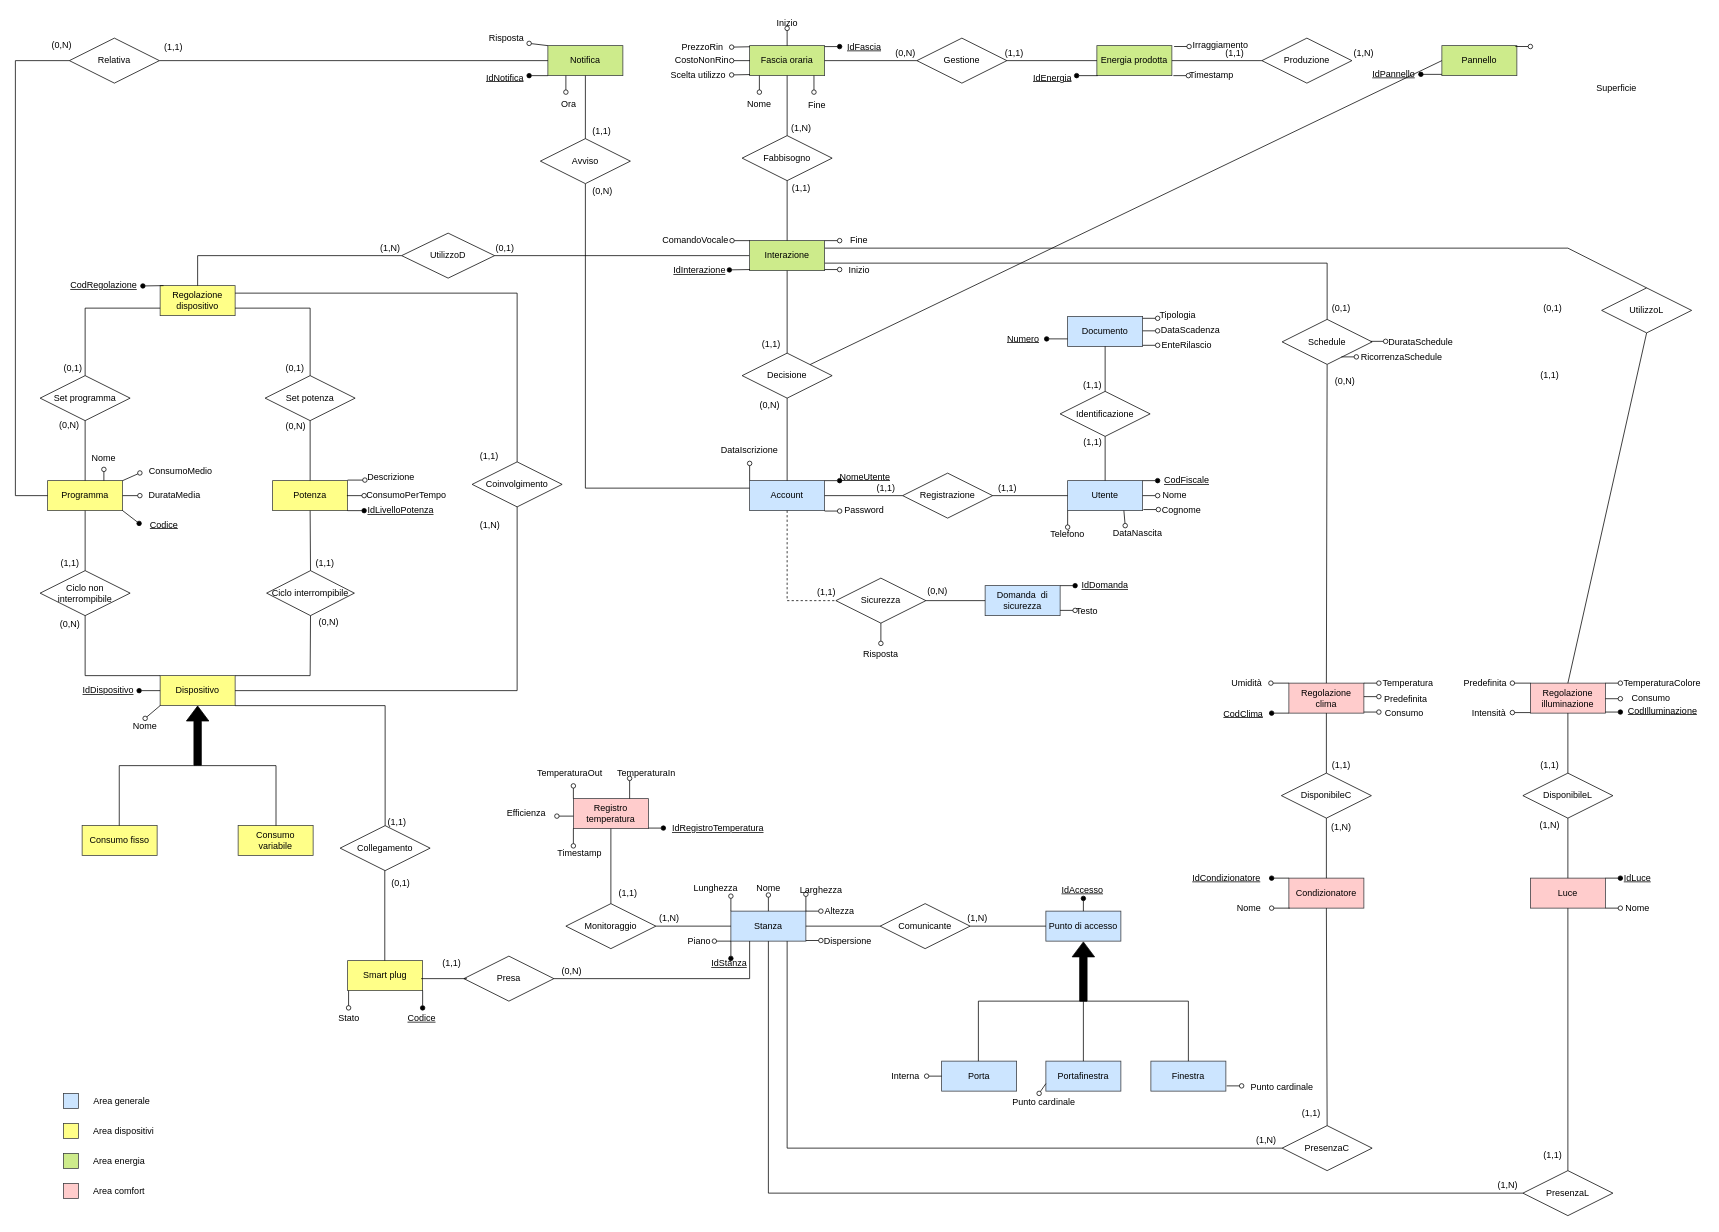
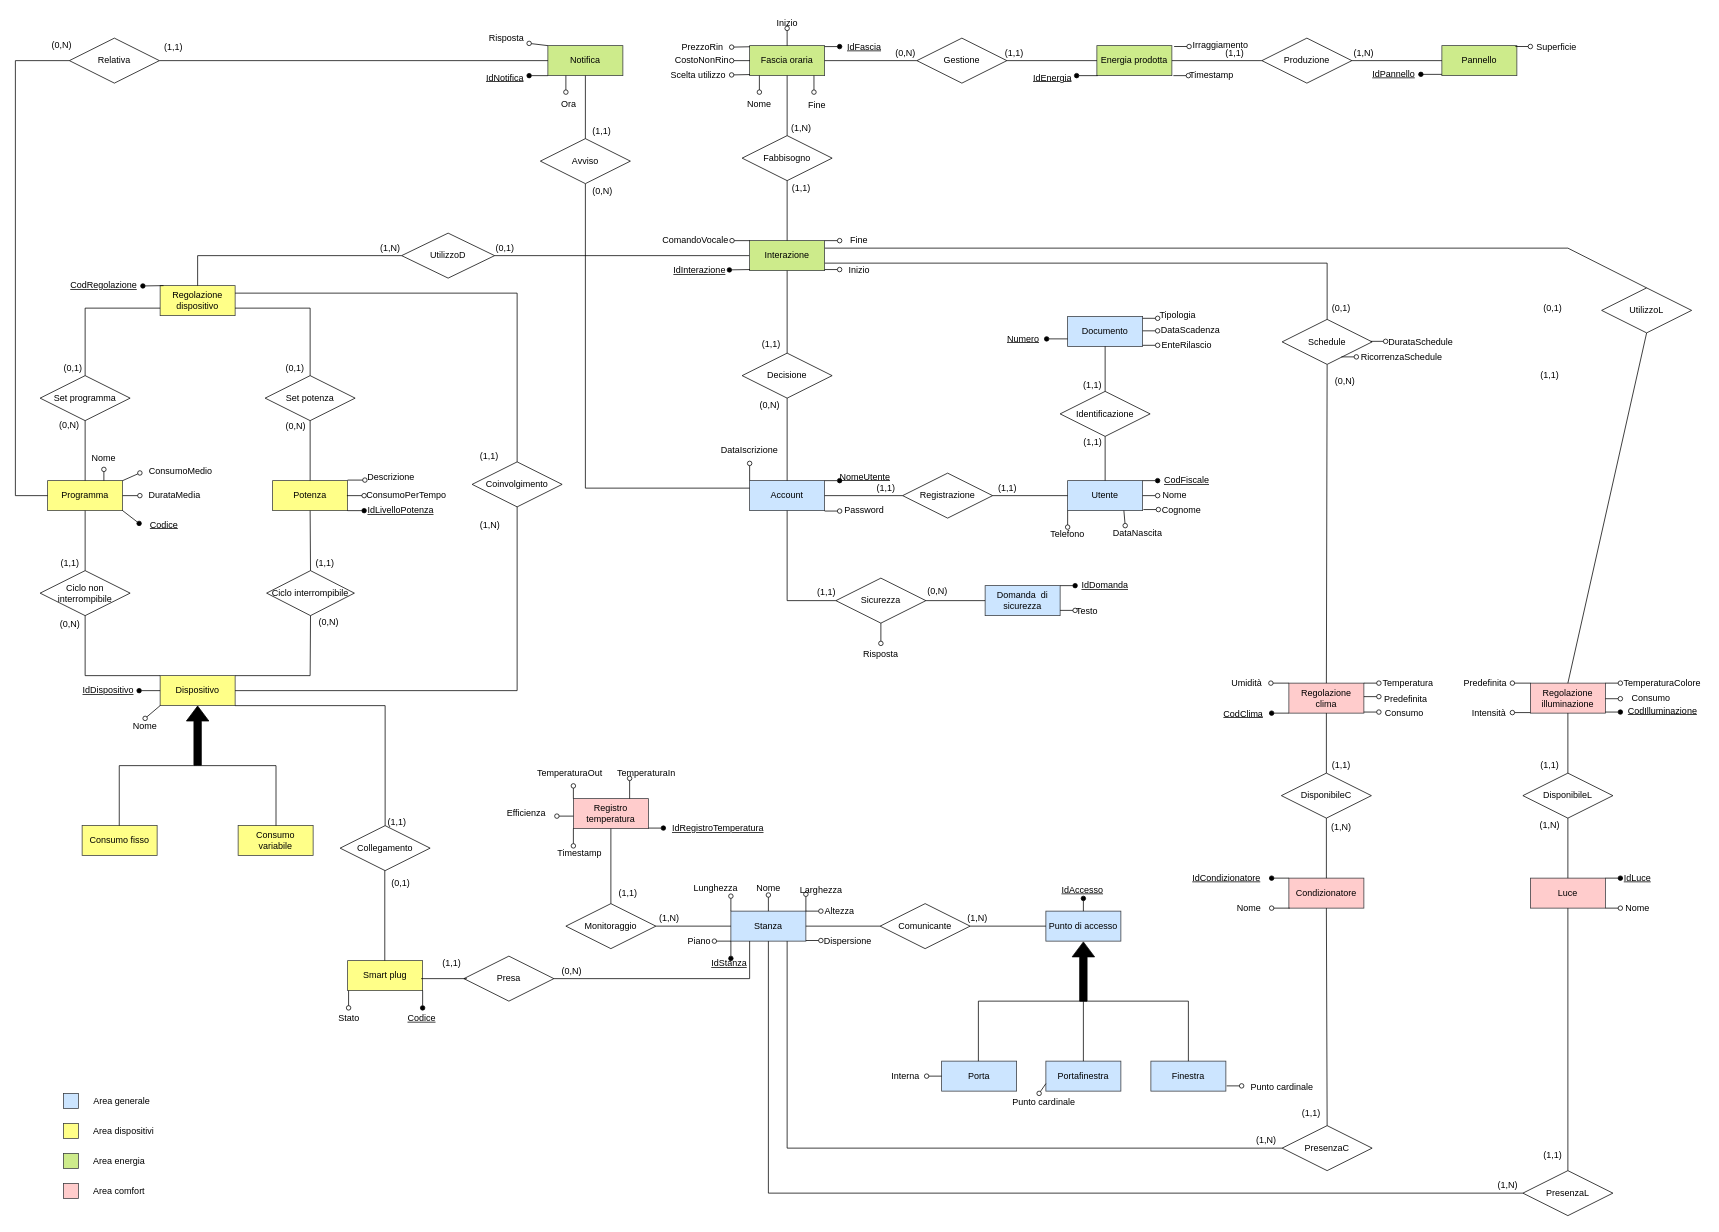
node "Superficie": moved (1617, 88) -> (1557, 47)
edge "Pannello" -- "Decisione": now "Pannello" -- "Produzione"
edge "Account" -- "Sicurezza": style dashed -> solid
